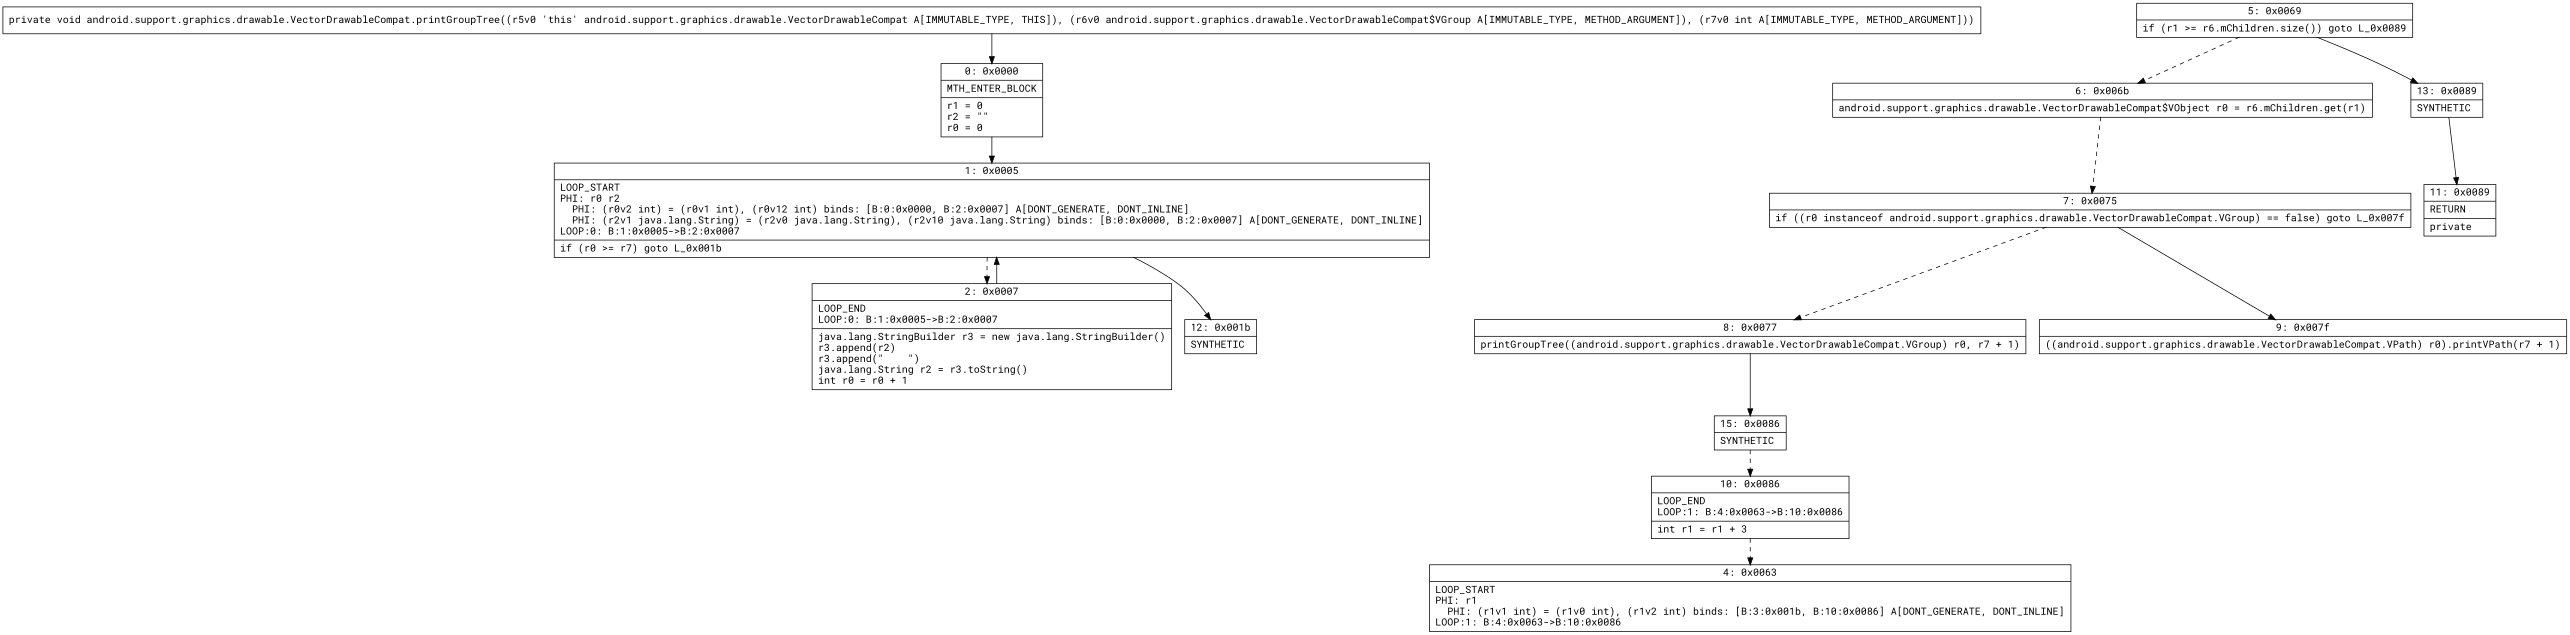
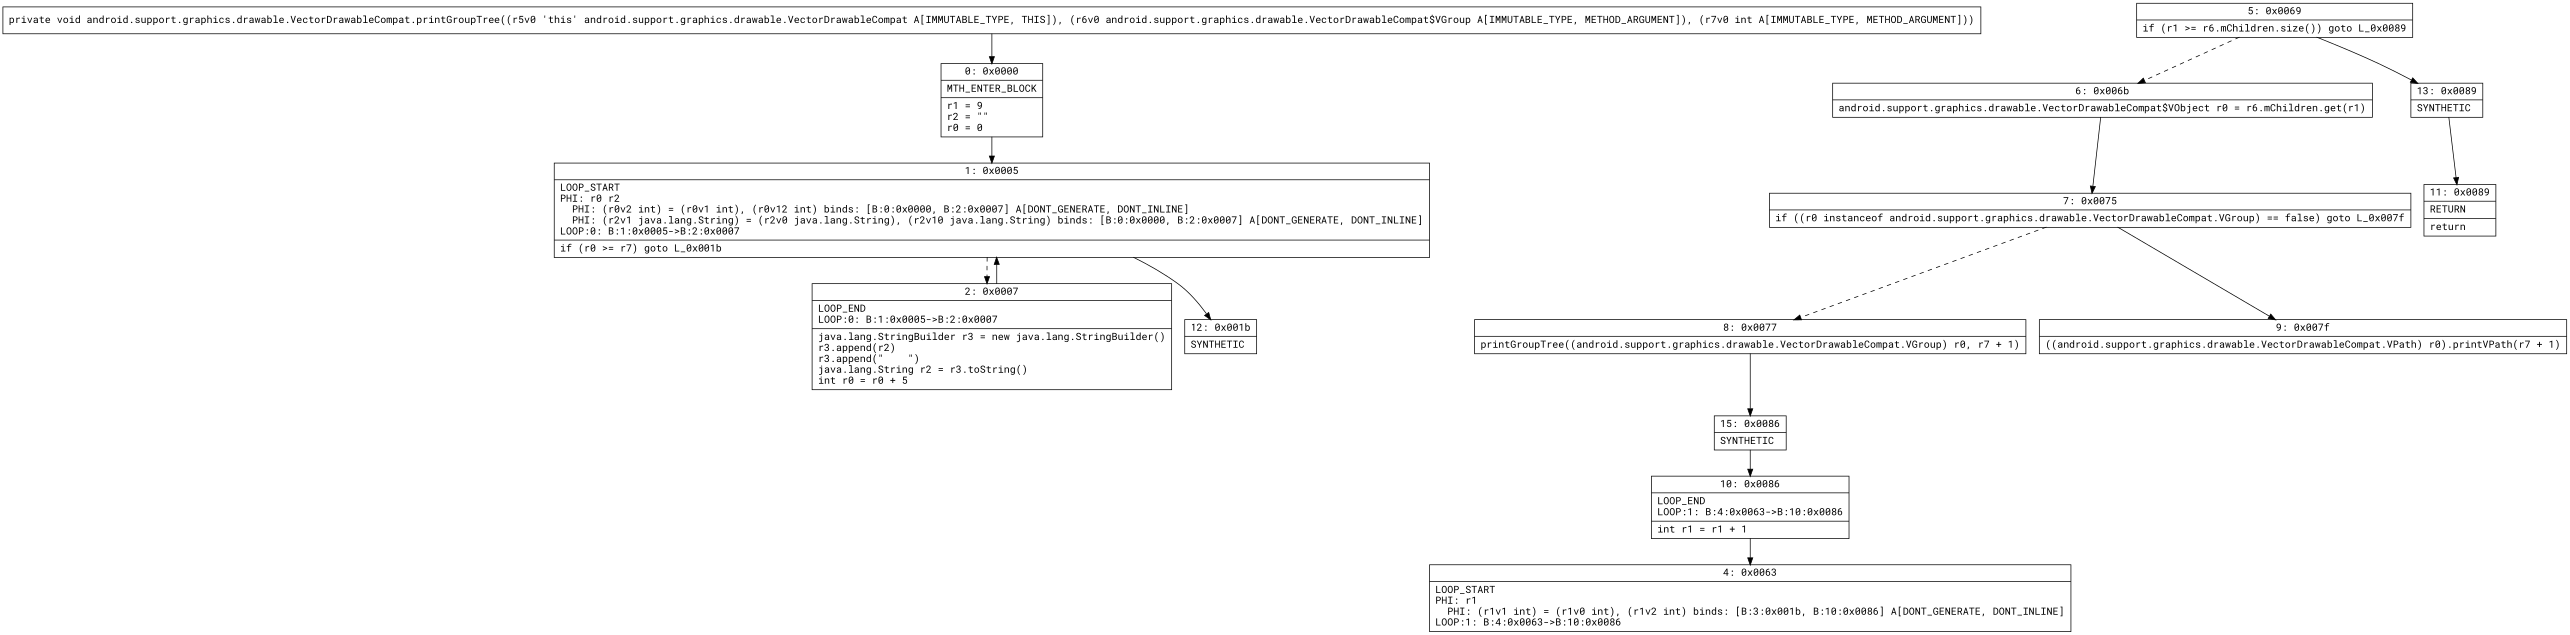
node "0: 0x0000": text "r1 = 0" -> "r1 = 9"
edge "6: 0x006b" -> "7: 0x0075": style dashed -> solid
node "11: 0x0089": text "private" -> "return"
node "2: 0x0007": text "int r0 = r0 + 1" -> "int r0 = r0 + 5"
edge "15: 0x0086" -> "10: 0x0086": style dashed -> solid
node "10: 0x0086": text "int r1 = r1 + 3" -> "int r1 = r1 + 1"
edge "10: 0x0086" -> "4: 0x0063": style dashed -> solid
